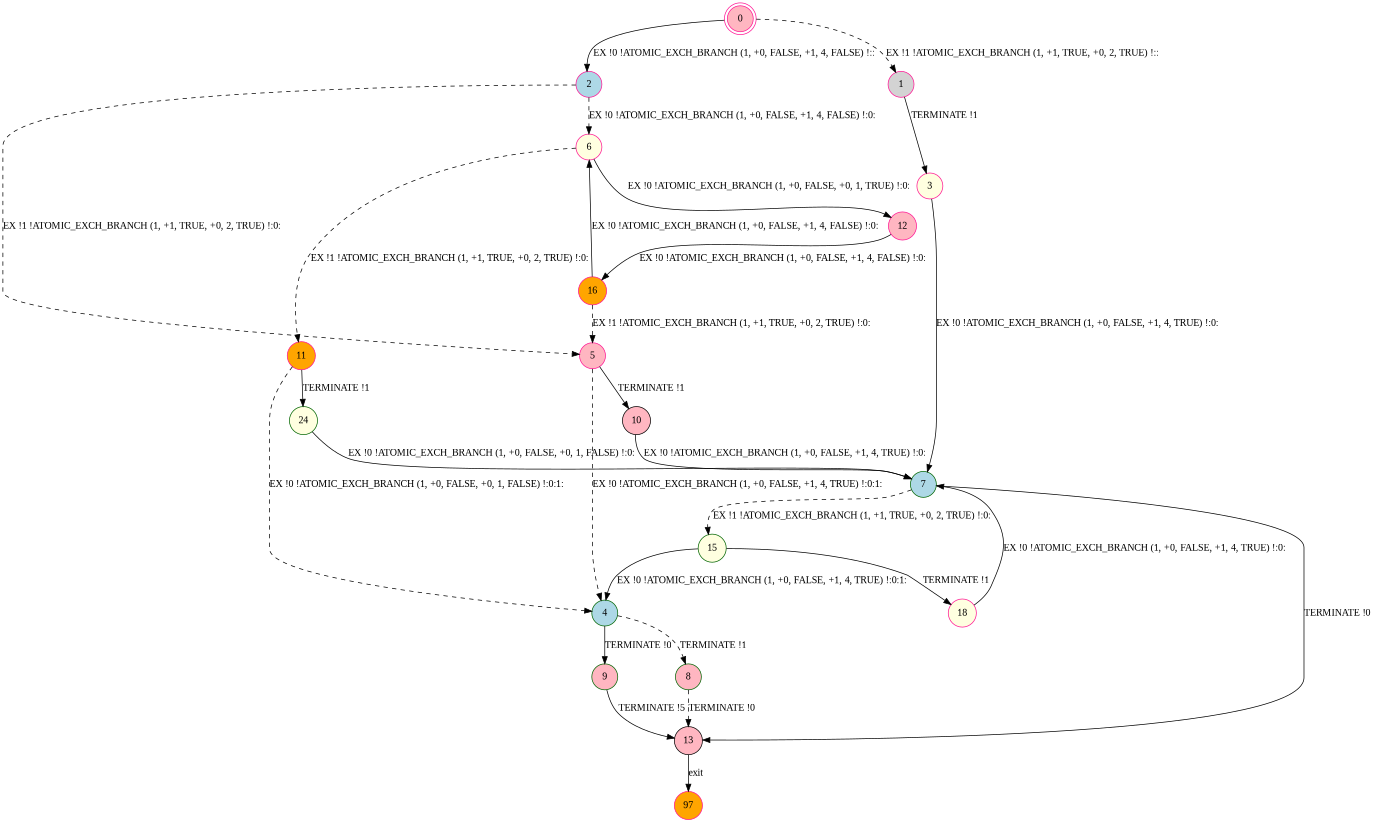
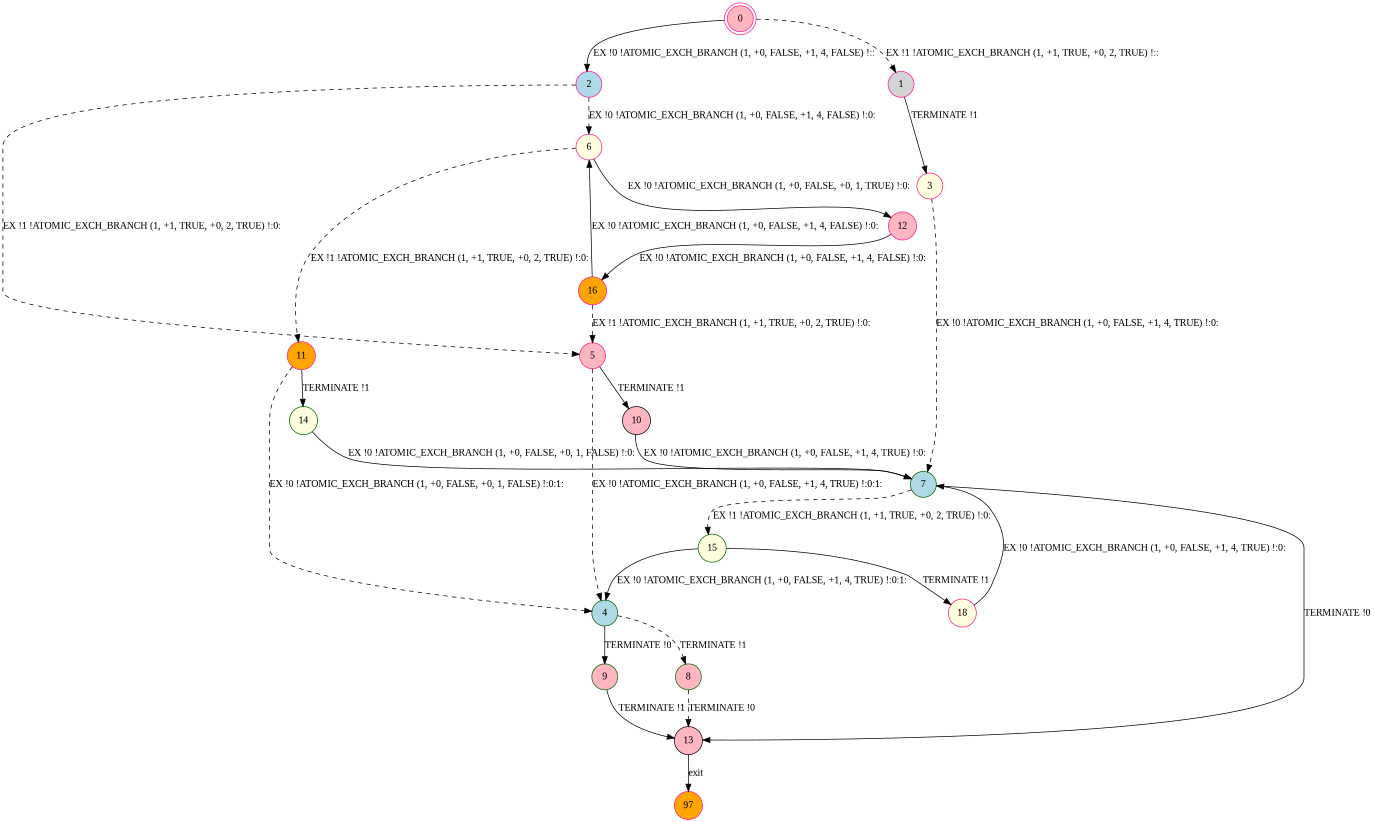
edge "3" -> "7": style solid -> dashed
node "24": label "24" -> "14"
edge "9" -> "13": label "TERMINATE !5" -> "TERMINATE !1"
